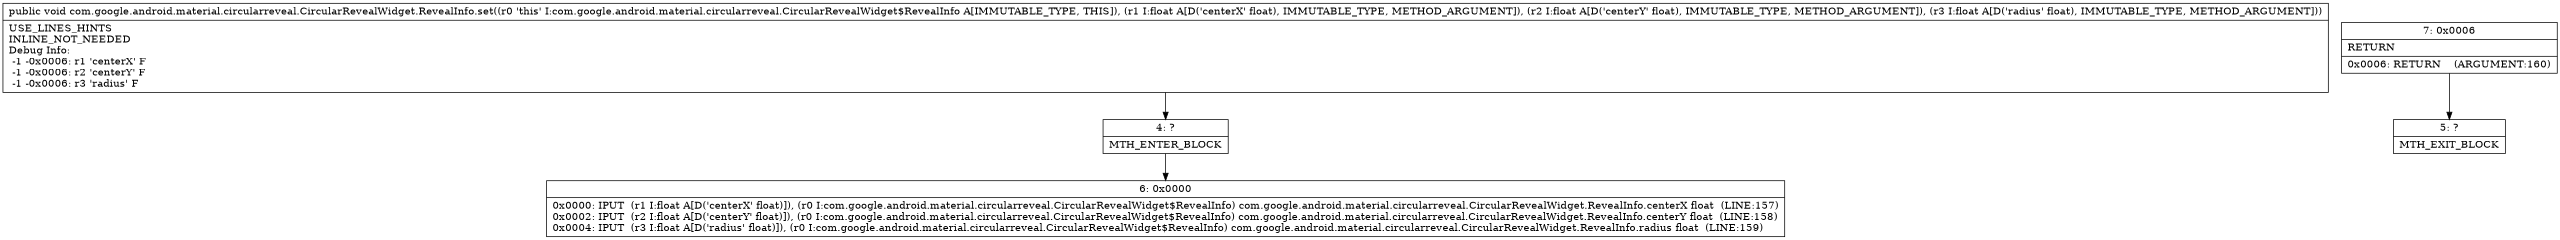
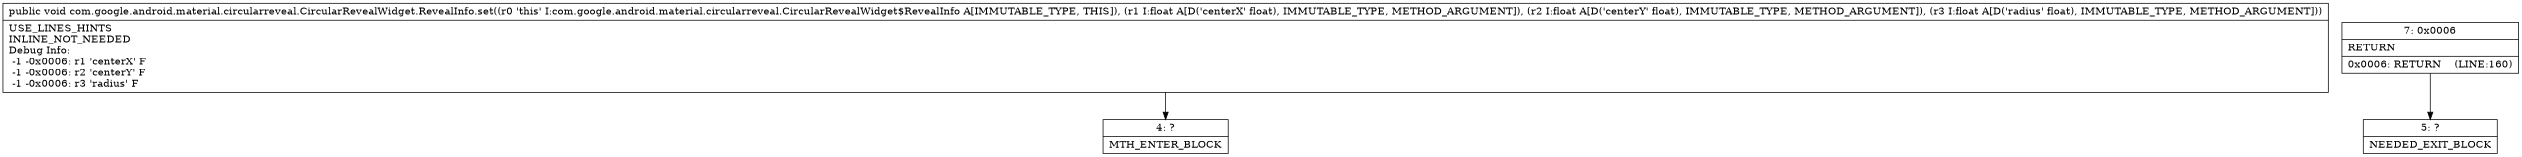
node "7: 0x0006": text "0x0006: RETURN    (ARGUMENT:160)" -> "0x0006: RETURN    (LINE:160)"
node "5: ?": text "MTH_EXIT_BLOCK" -> "NEEDED_EXIT_BLOCK"
node "6: 0x0000": removed
